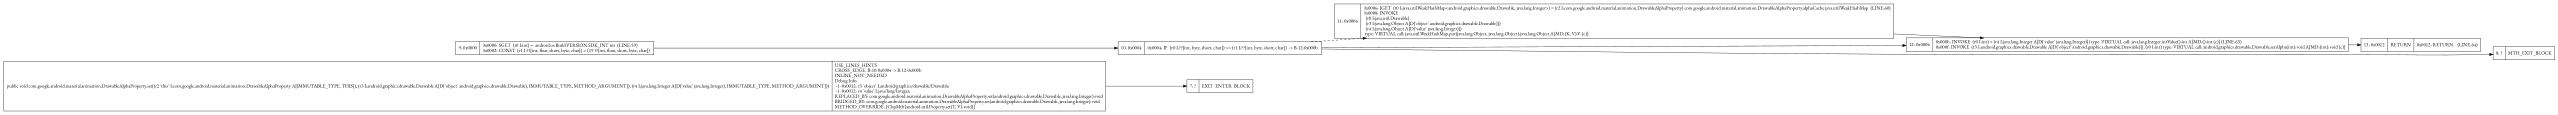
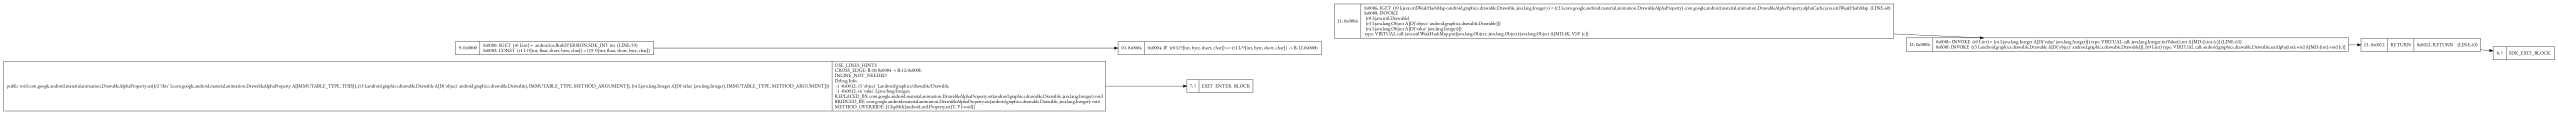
edge "10: 0x0004" -> "11: 0x0006": removed
node "13: 0x0012": text "0x0012: RETURN    (LINE:64)" -> "0x0012: RETURN    (LINE:63)"
edge "10: 0x0004" -> "12: 0x000b": removed
node "8: ?": text "MTH_EXIT_BLOCK" -> "SDK_EXIT_BLOCK"
edge "10: 0x0004" -> "8: ?": now "13: 0x0012" -> "8: ?"
